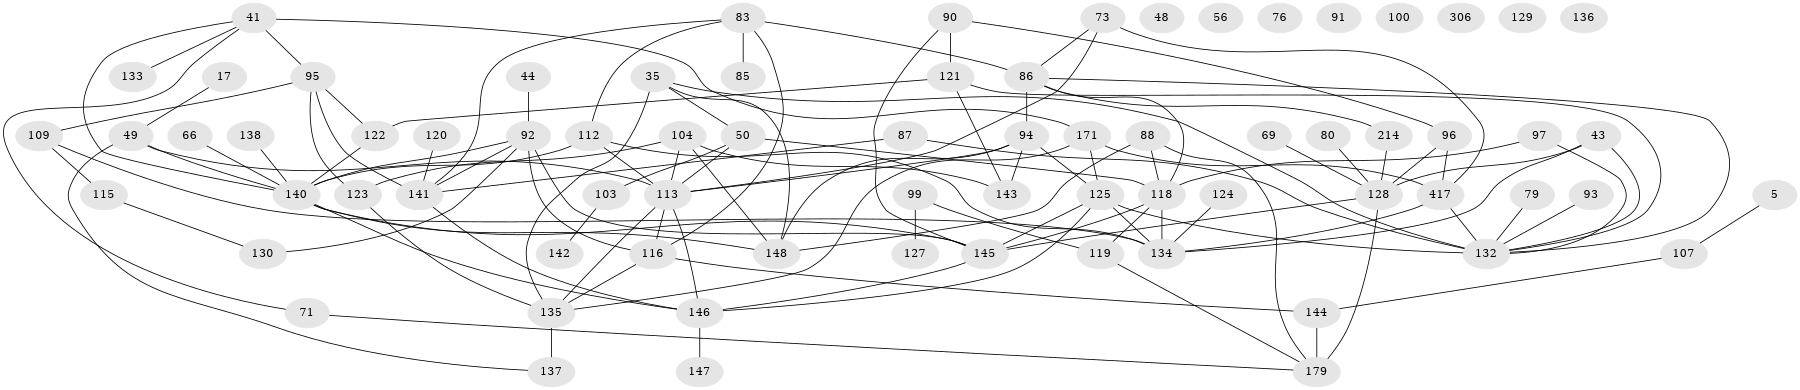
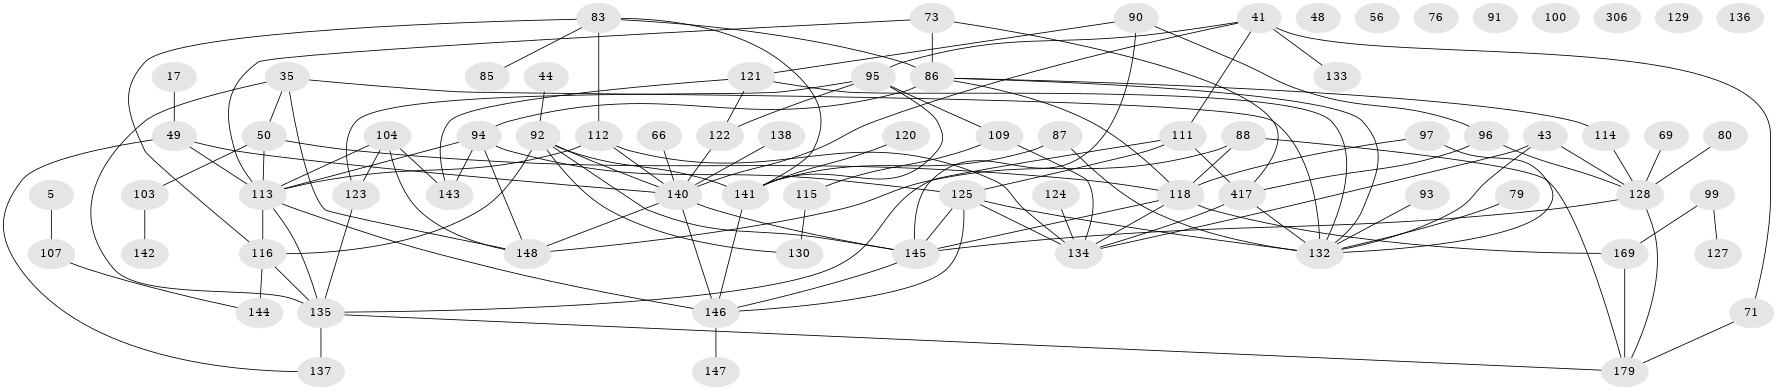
node "171": label "171" -> "111"
node "214": label "214" -> "114"
node "119": label "119" -> "169"
edge "144" -- "179": now "135" -- "179"
